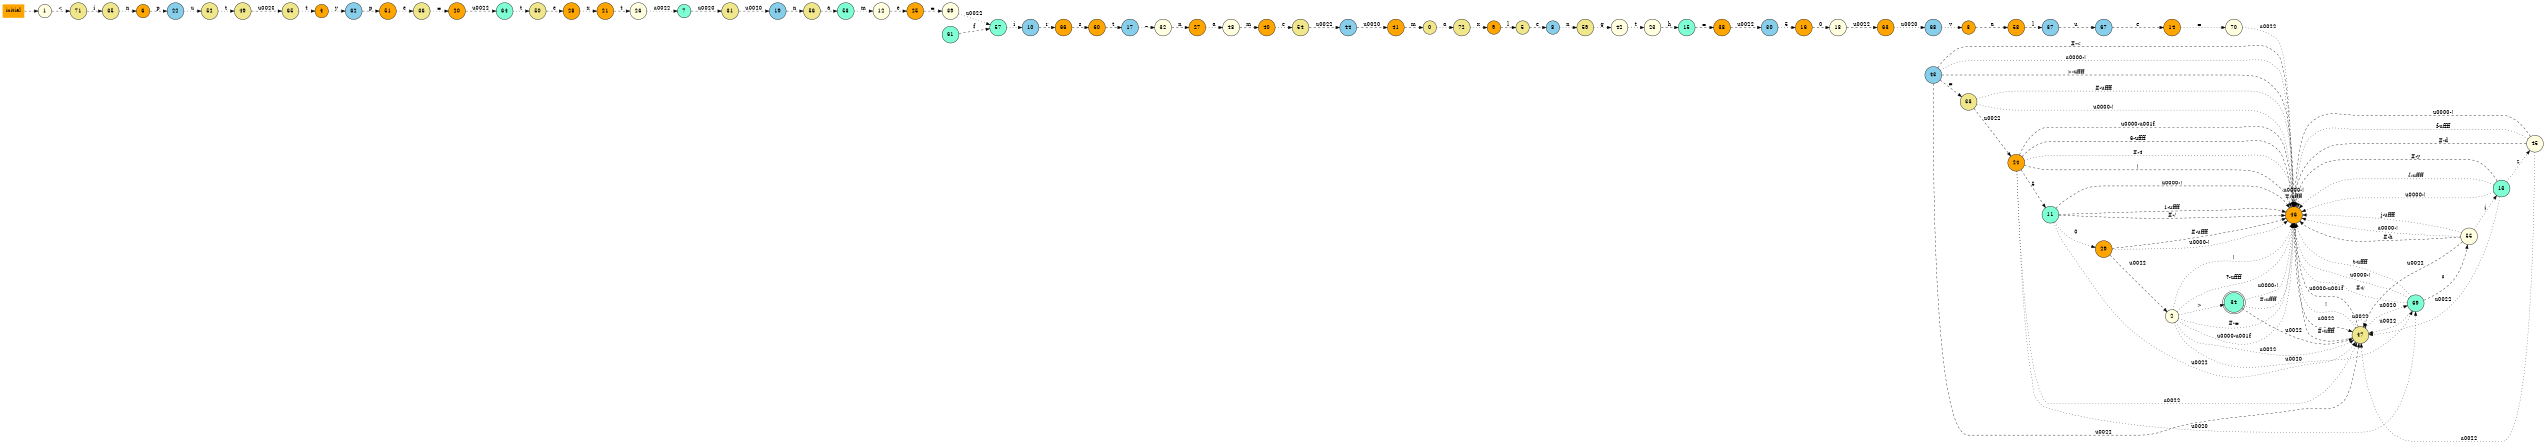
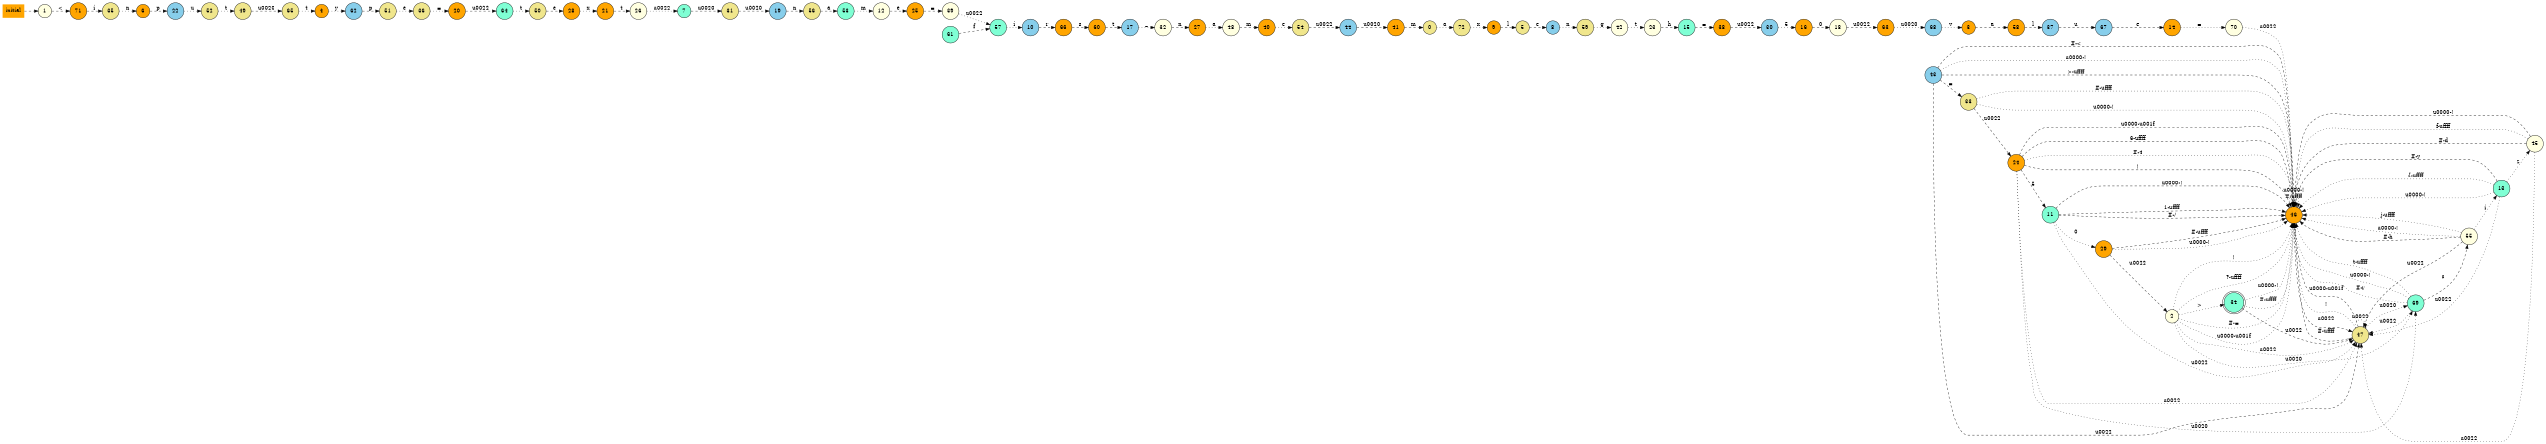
node "71": fillcolor khaki -> orange
node "51": fillcolor orange -> khaki
